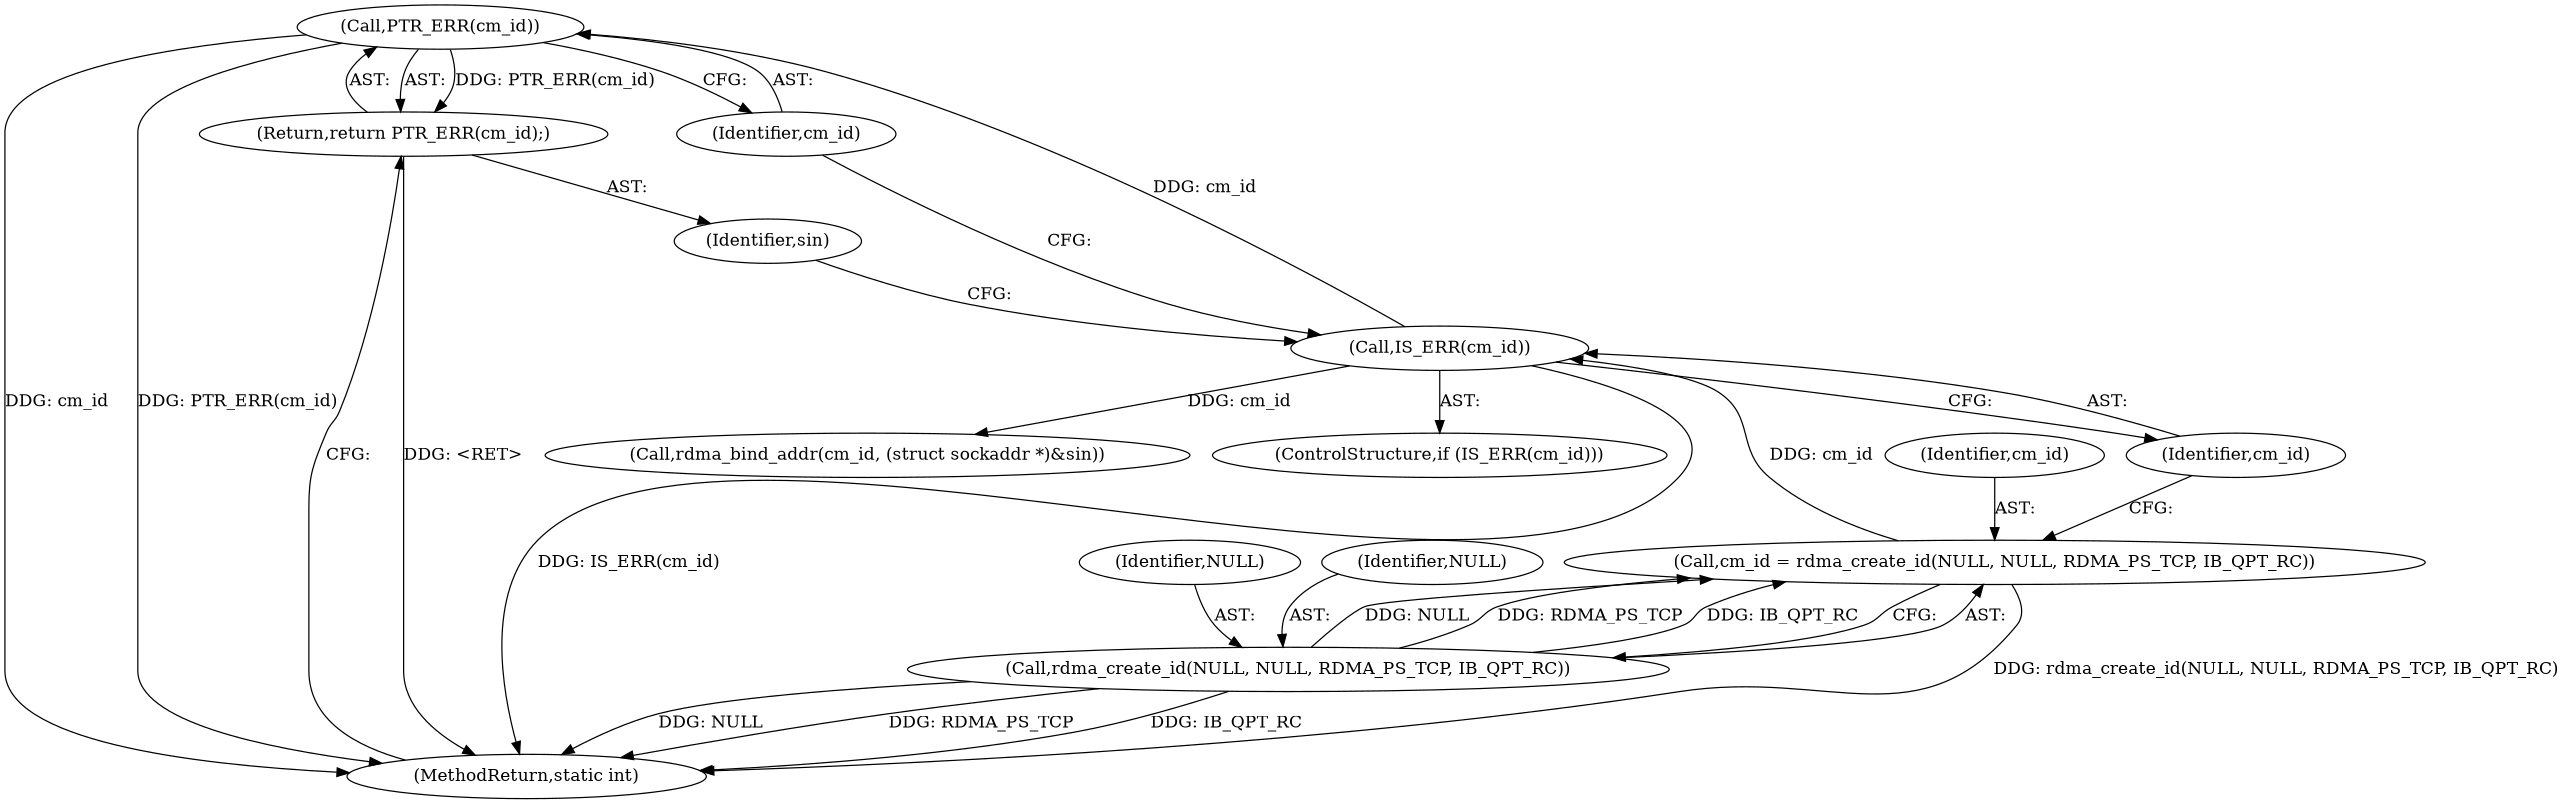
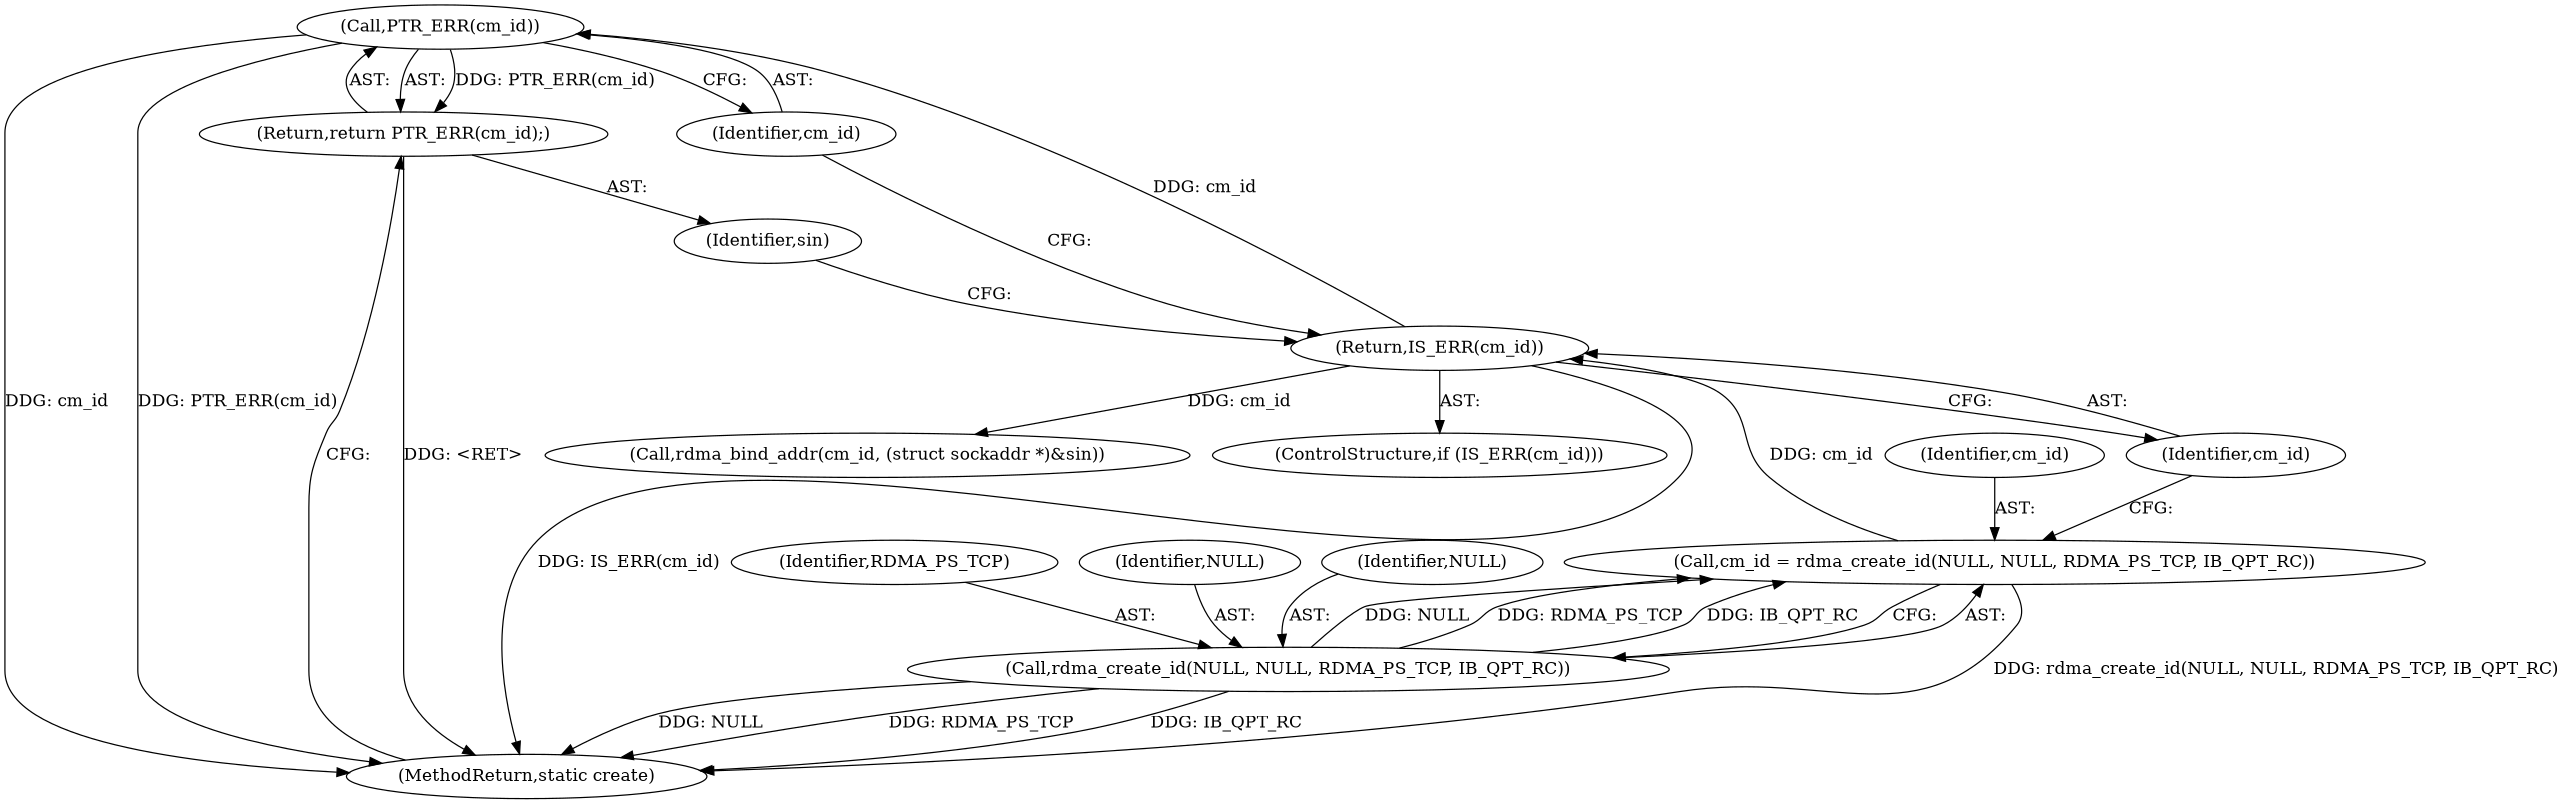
node "(Call,IS_ERR(cm_id))": label "(Call,IS_ERR(cm_id))" -> "(Return,IS_ERR(cm_id))"
node "(Identifier,RDMA_PS_TCP)": added
node "(MethodReturn,static int)": label "(MethodReturn,static int)" -> "(MethodReturn,static create)"
